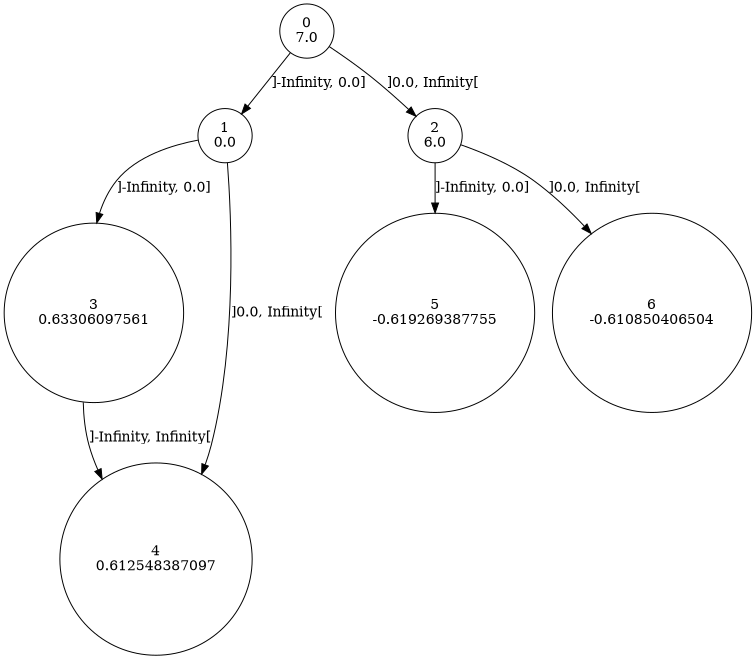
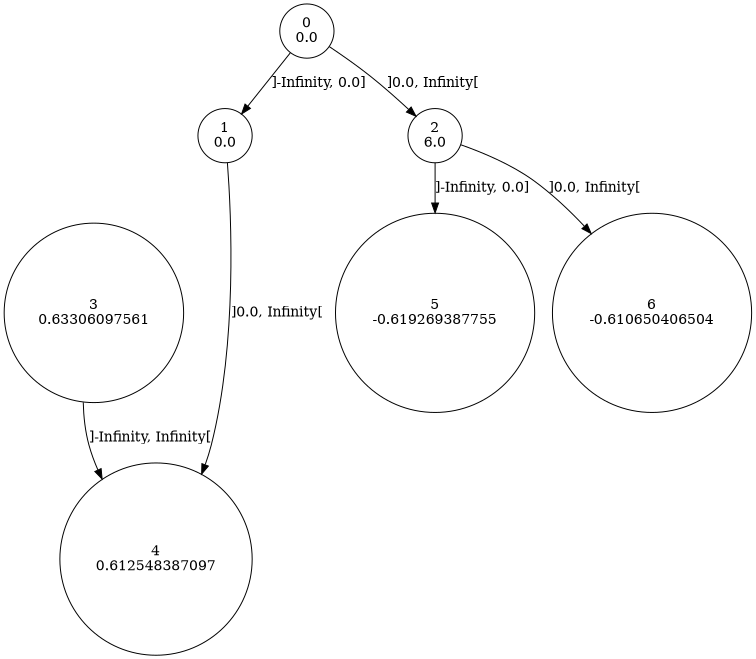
node "0 7.0": label "0 7.0" -> "0 0.0"
edge "1 0.0" -> "3 0.63306097561": removed, label "]-Infinity, 0.0]"
node "6 -0.610850406504": label "6 -0.610850406504" -> "6 -0.610650406504"
